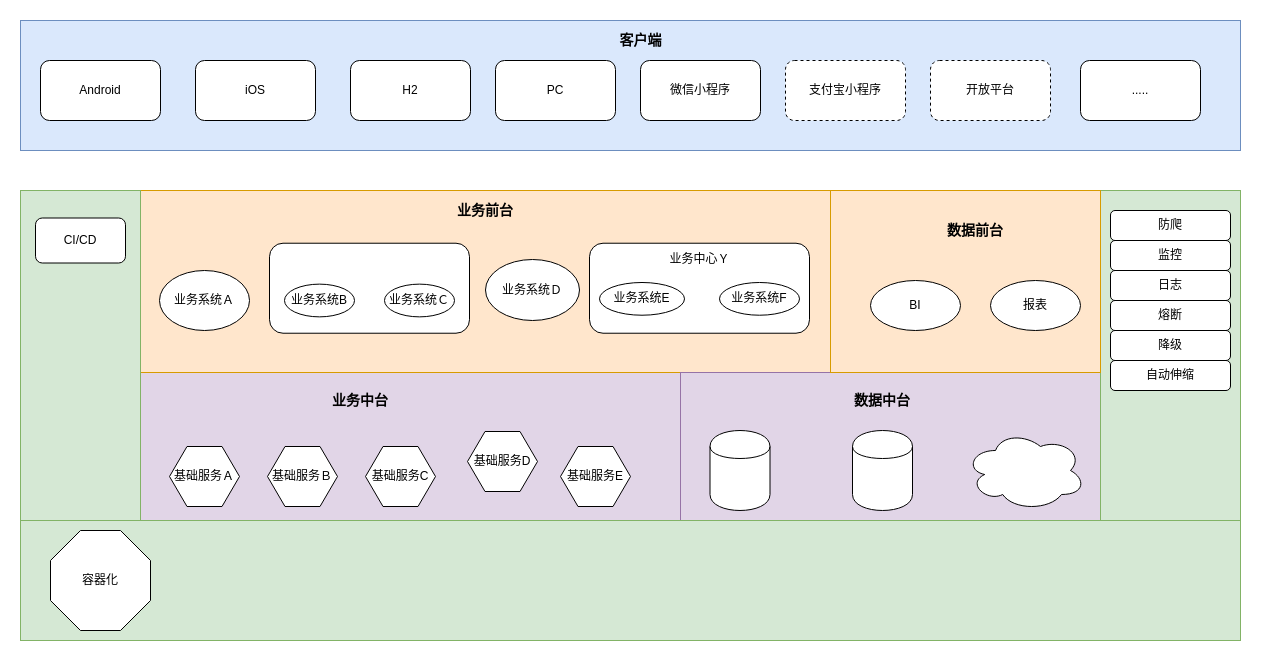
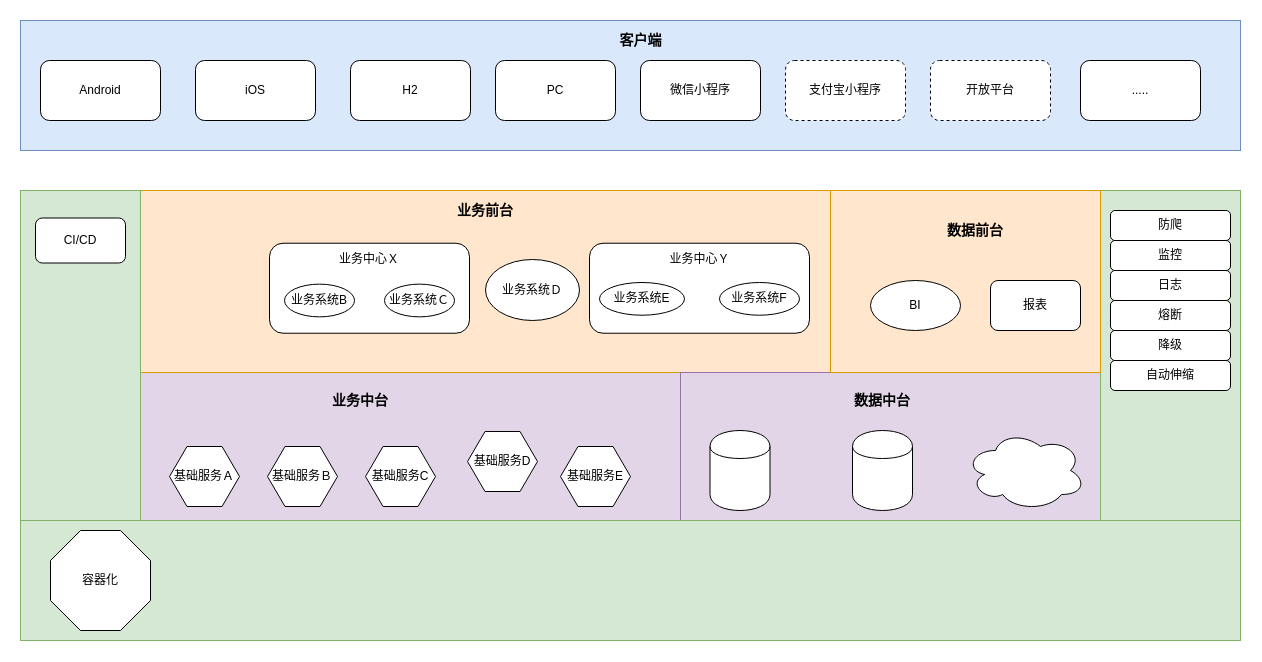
node "业务中心Ｘ": added
node "业务系统Ａ": removed
node "报表": shape ellipse -> rounded rectangle
